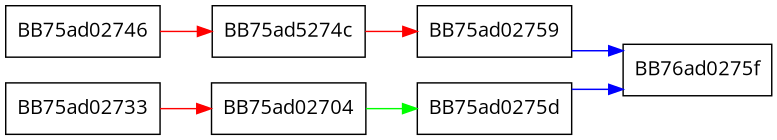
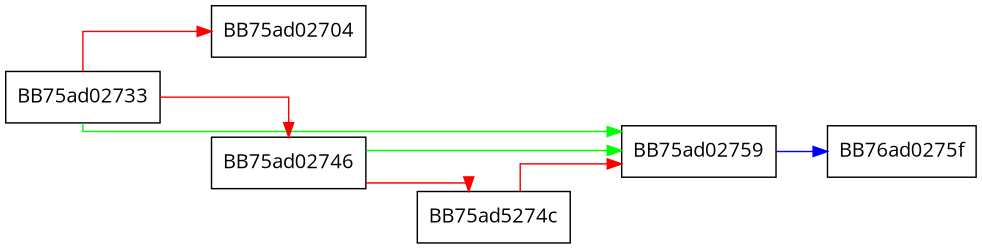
edge "BB75ad02733" -> "BB75ad02746": added
node "BB75ad0275d": removed
edge "BB75ad02733" -> "BB75ad02759": added
edge "BB75ad02746" -> "BB75ad02759": added
